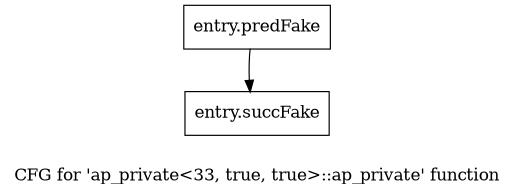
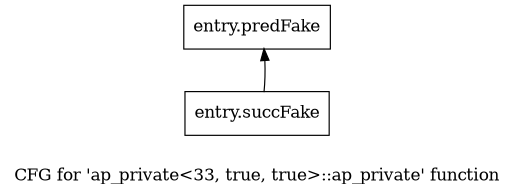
edge "entry.predFake" -> "entry.succFake": reversed
